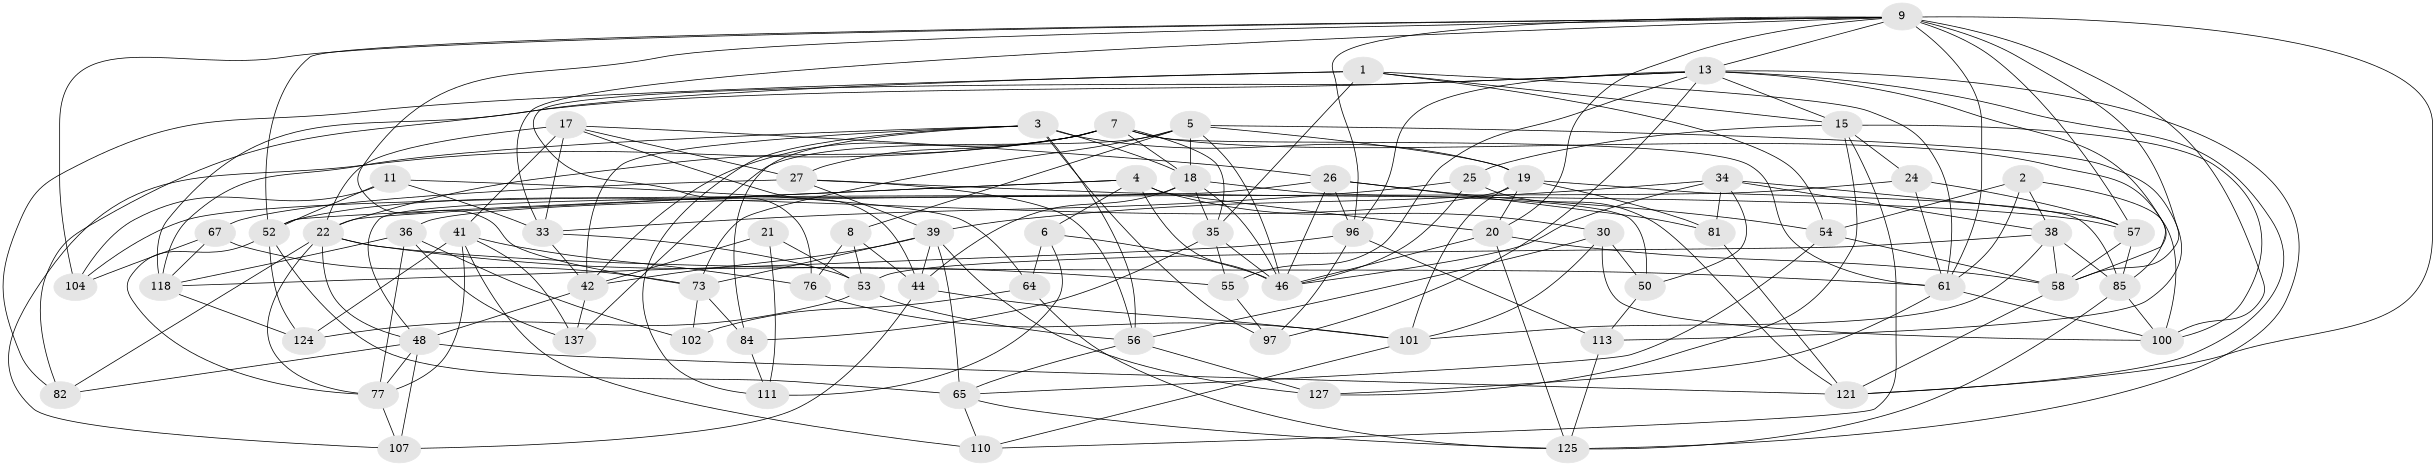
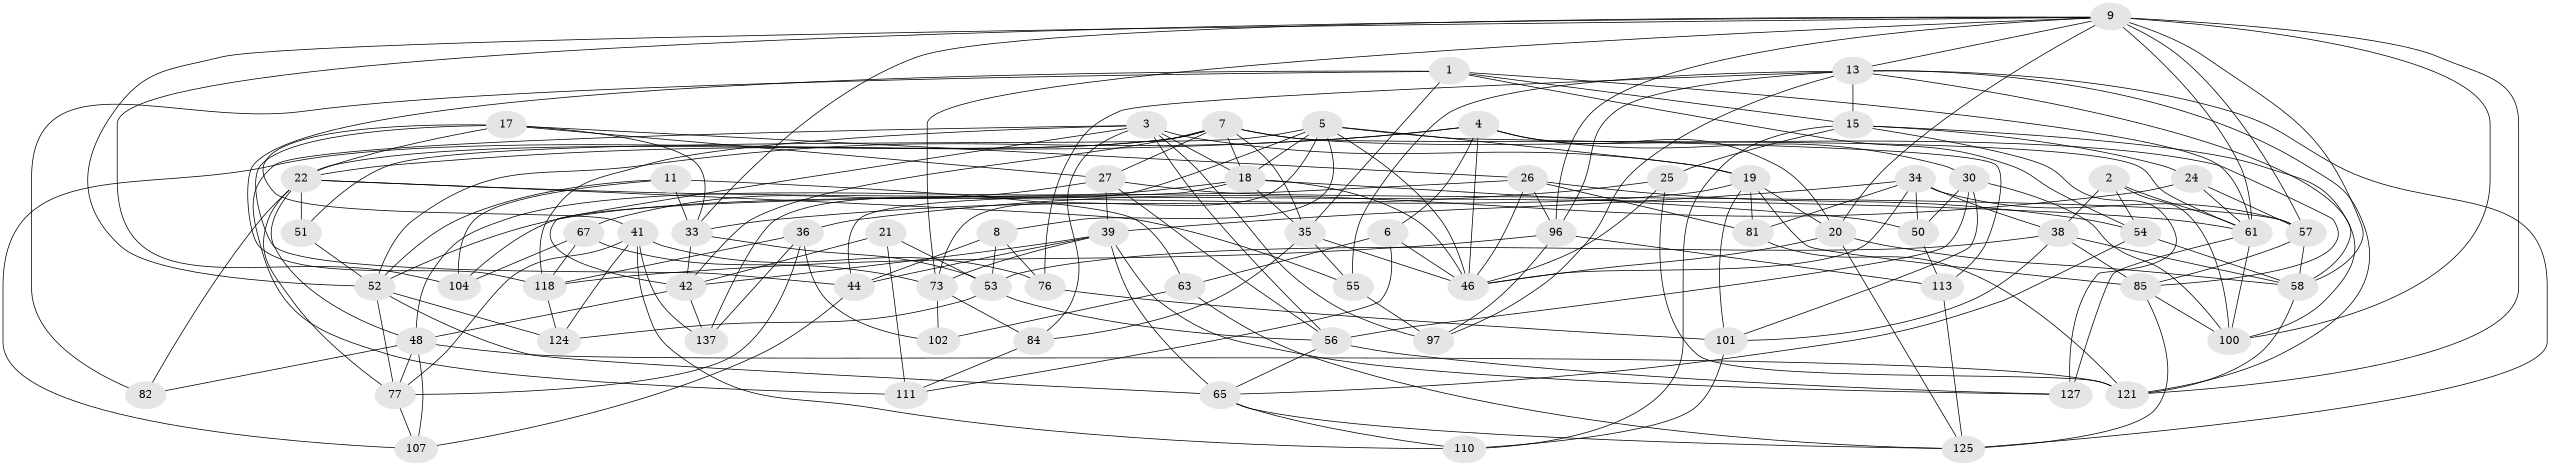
edge "13" -- "82": removed
node "51": added
node "64": label "64" -> "63"
edge "44" -- "101": removed
